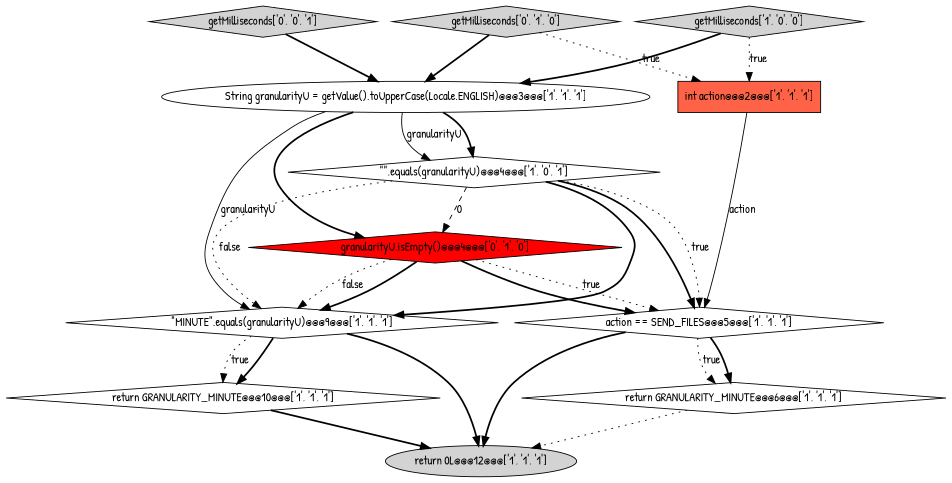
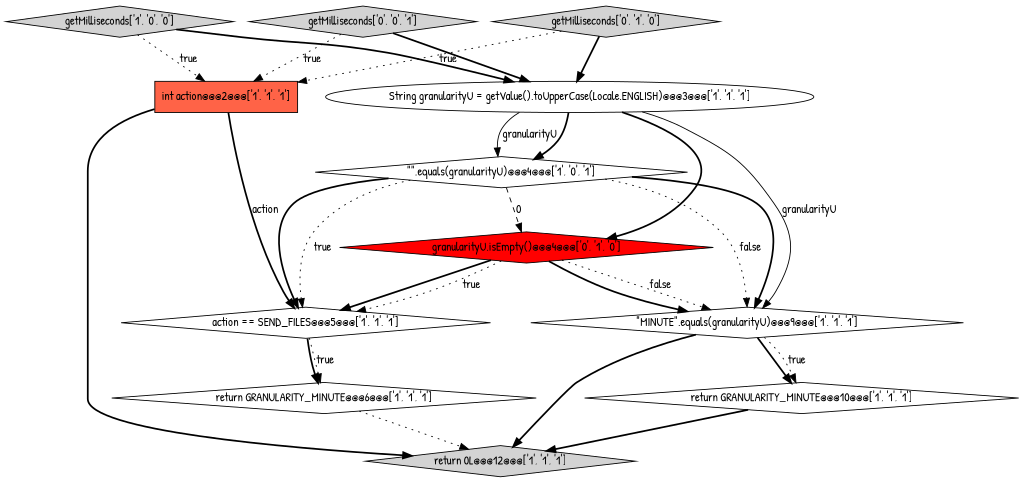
edge "getMilliseconds['0', '0', '1']" -> "int action@@@2@@@['1', '1', '1']": added, label "true"
edge "int action@@@2@@@['1', '1', '1']" -> "action == SEND_FILES@@@5@@@['1', '1', '1']": style solid -> bold
edge "action == SEND_FILES@@@5@@@['1', '1', '1']" -> "return 0L@@@12@@@['1', '1', '1']": now "int action@@@2@@@['1', '1', '1']" -> "return 0L@@@12@@@['1', '1', '1']"
node "return 0L@@@12@@@['1', '1', '1']": shape ellipse -> diamond
